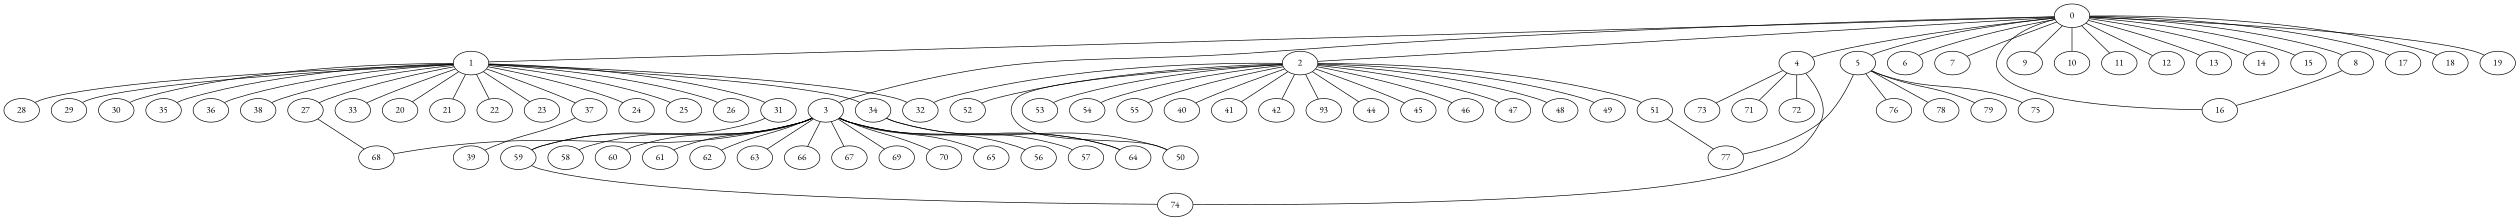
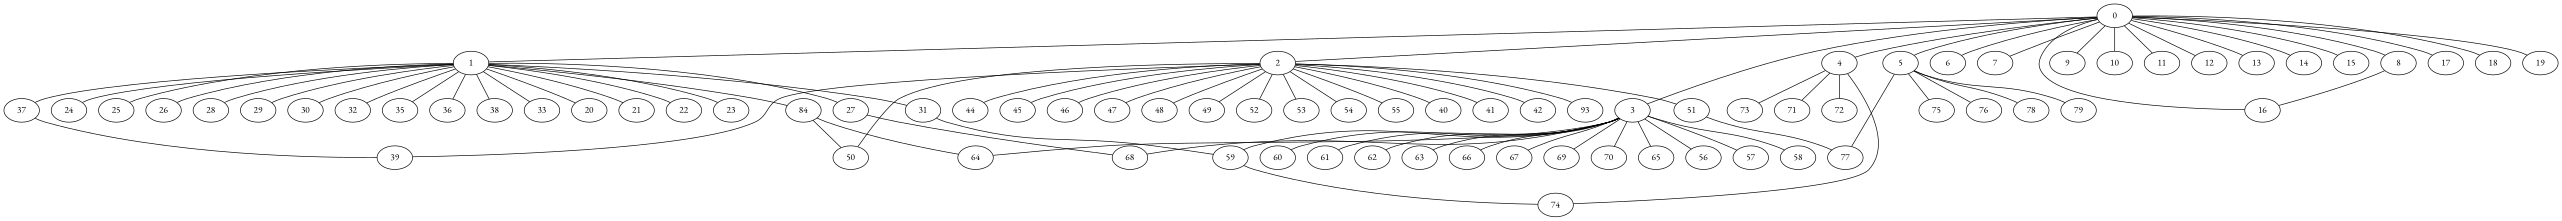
edge "2" -- "32": now "2" -- "39"
node "34": label "34" -> "84"
